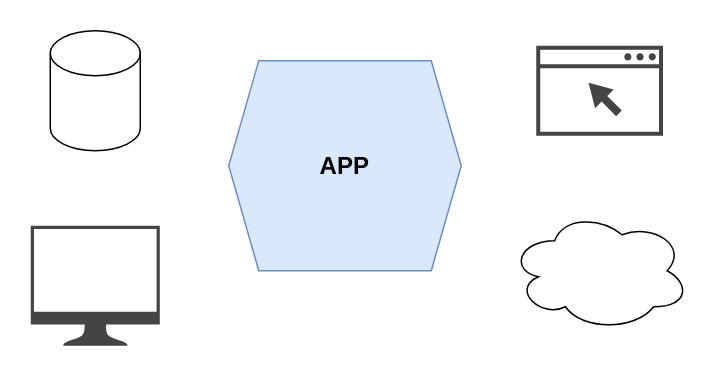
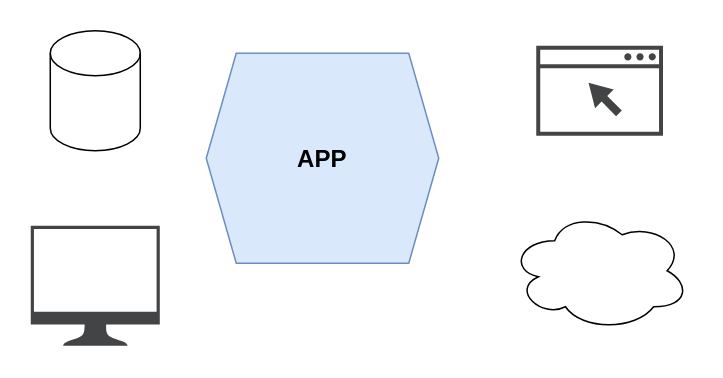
node "APP": moved (345, 166) -> (323, 158)
